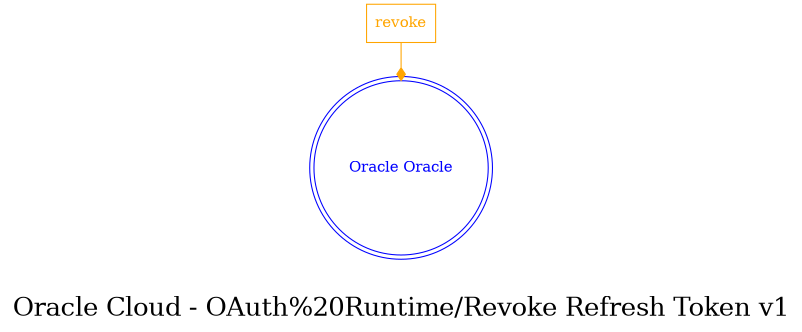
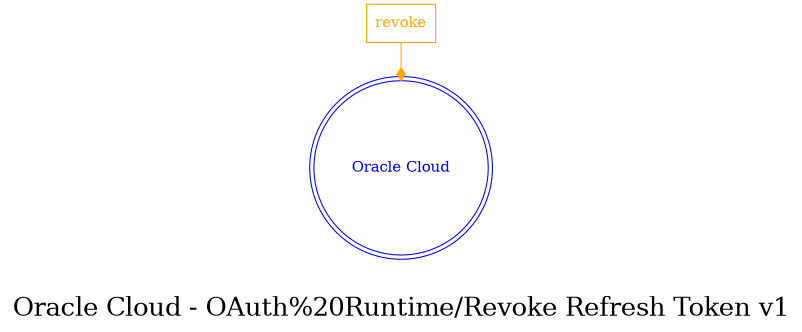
node "Oracle Oracle": label "Oracle Oracle" -> "Oracle Cloud"
